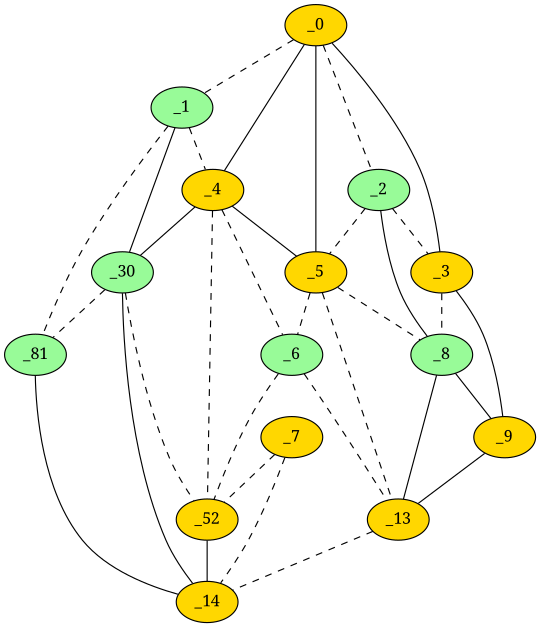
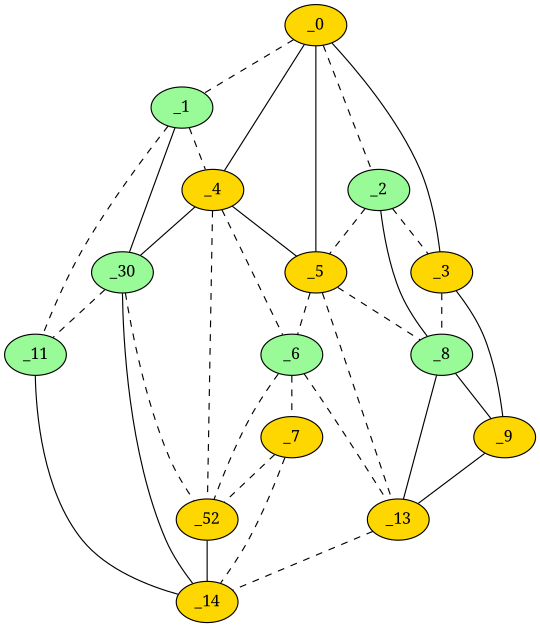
node "_81": label "_81" -> "_11"
edge "_6" -- "_7": added
